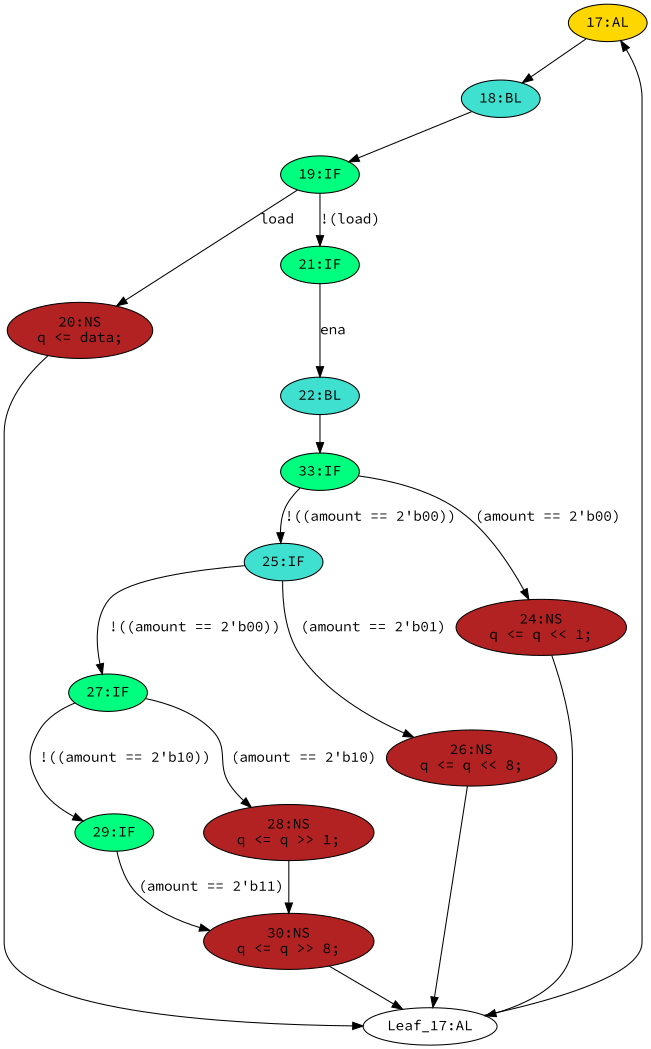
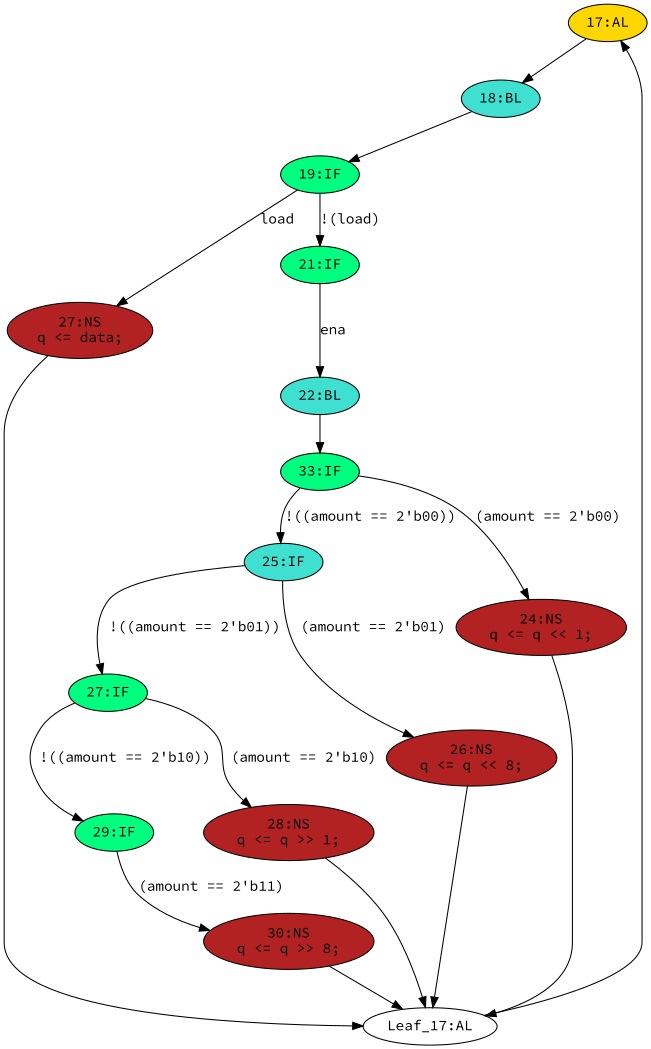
node "20:NS q <= data;": label "20:NS q <= data;" -> "27:NS q <= data;"
edge "25:IF" -> "27:IF": label "!((amount == 2'b00))" -> "!((amount == 2'b01))"
edge "28:NS q <= q >> 1;" -> "30:NS q <= q >> 8;": now "28:NS q <= q >> 1;" -> "Leaf_17:AL"
